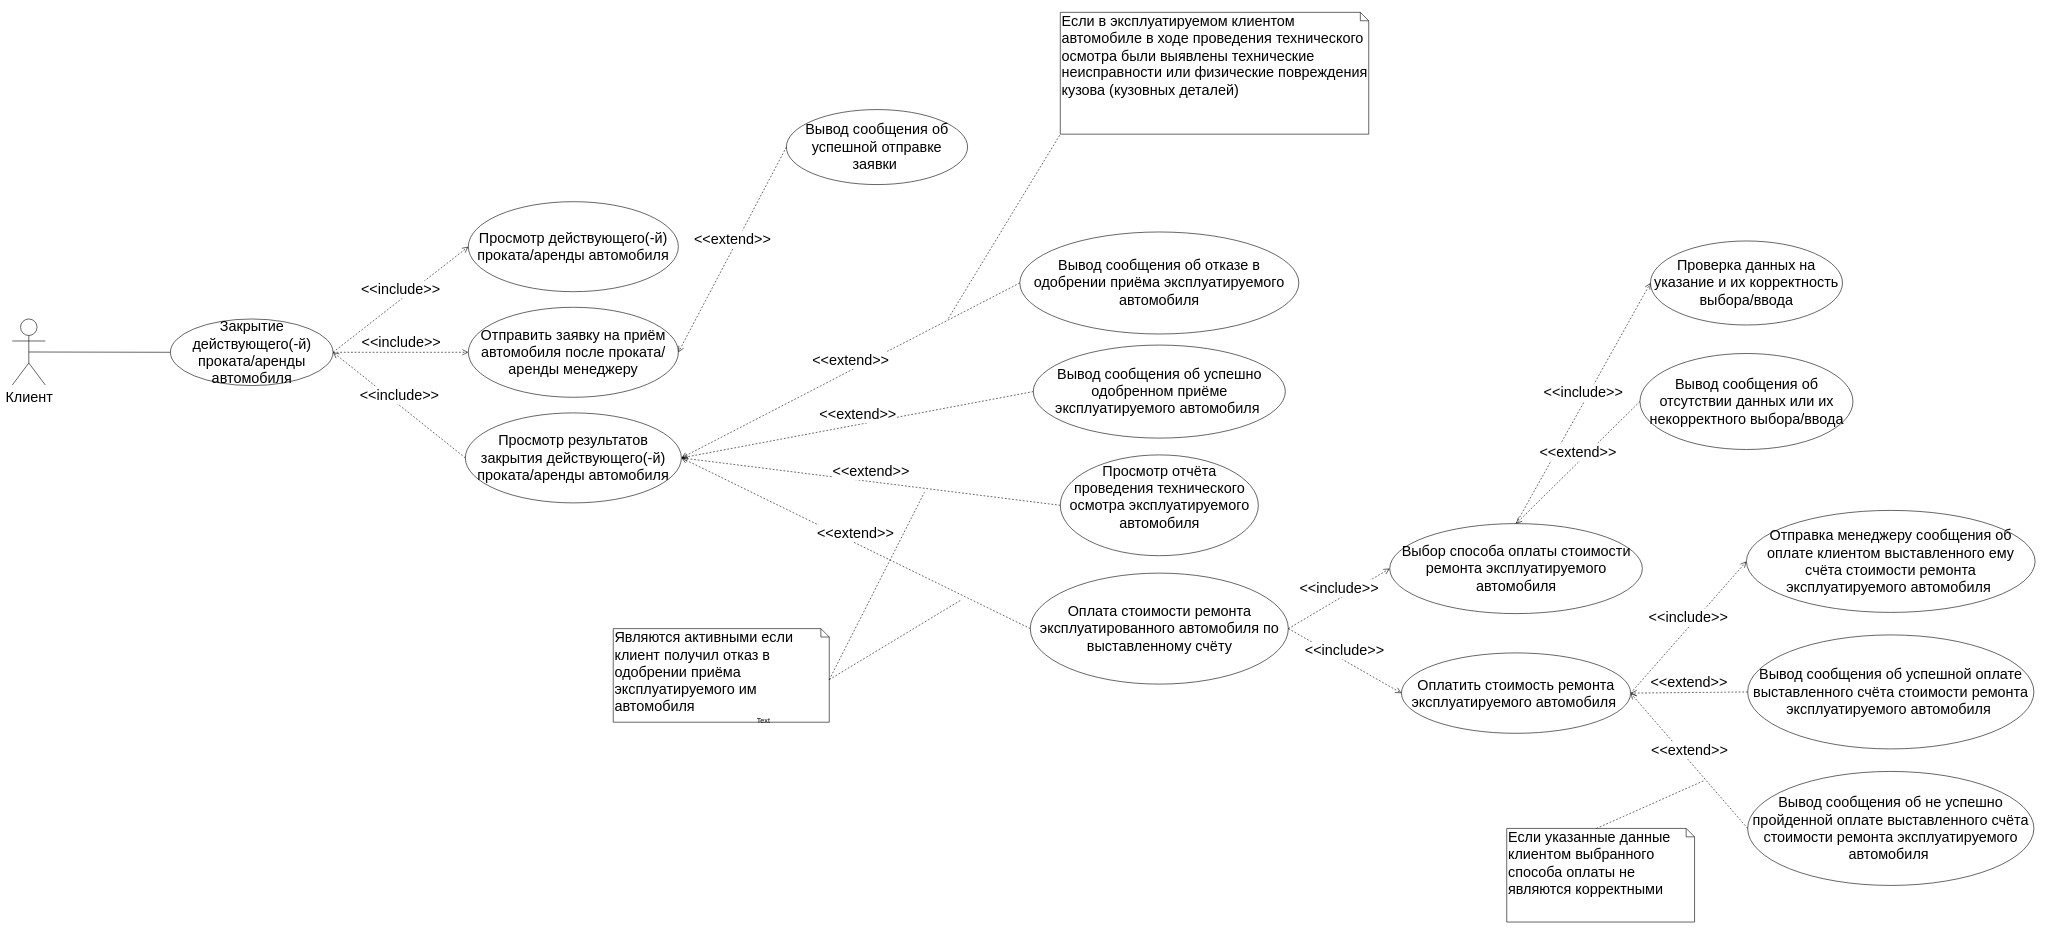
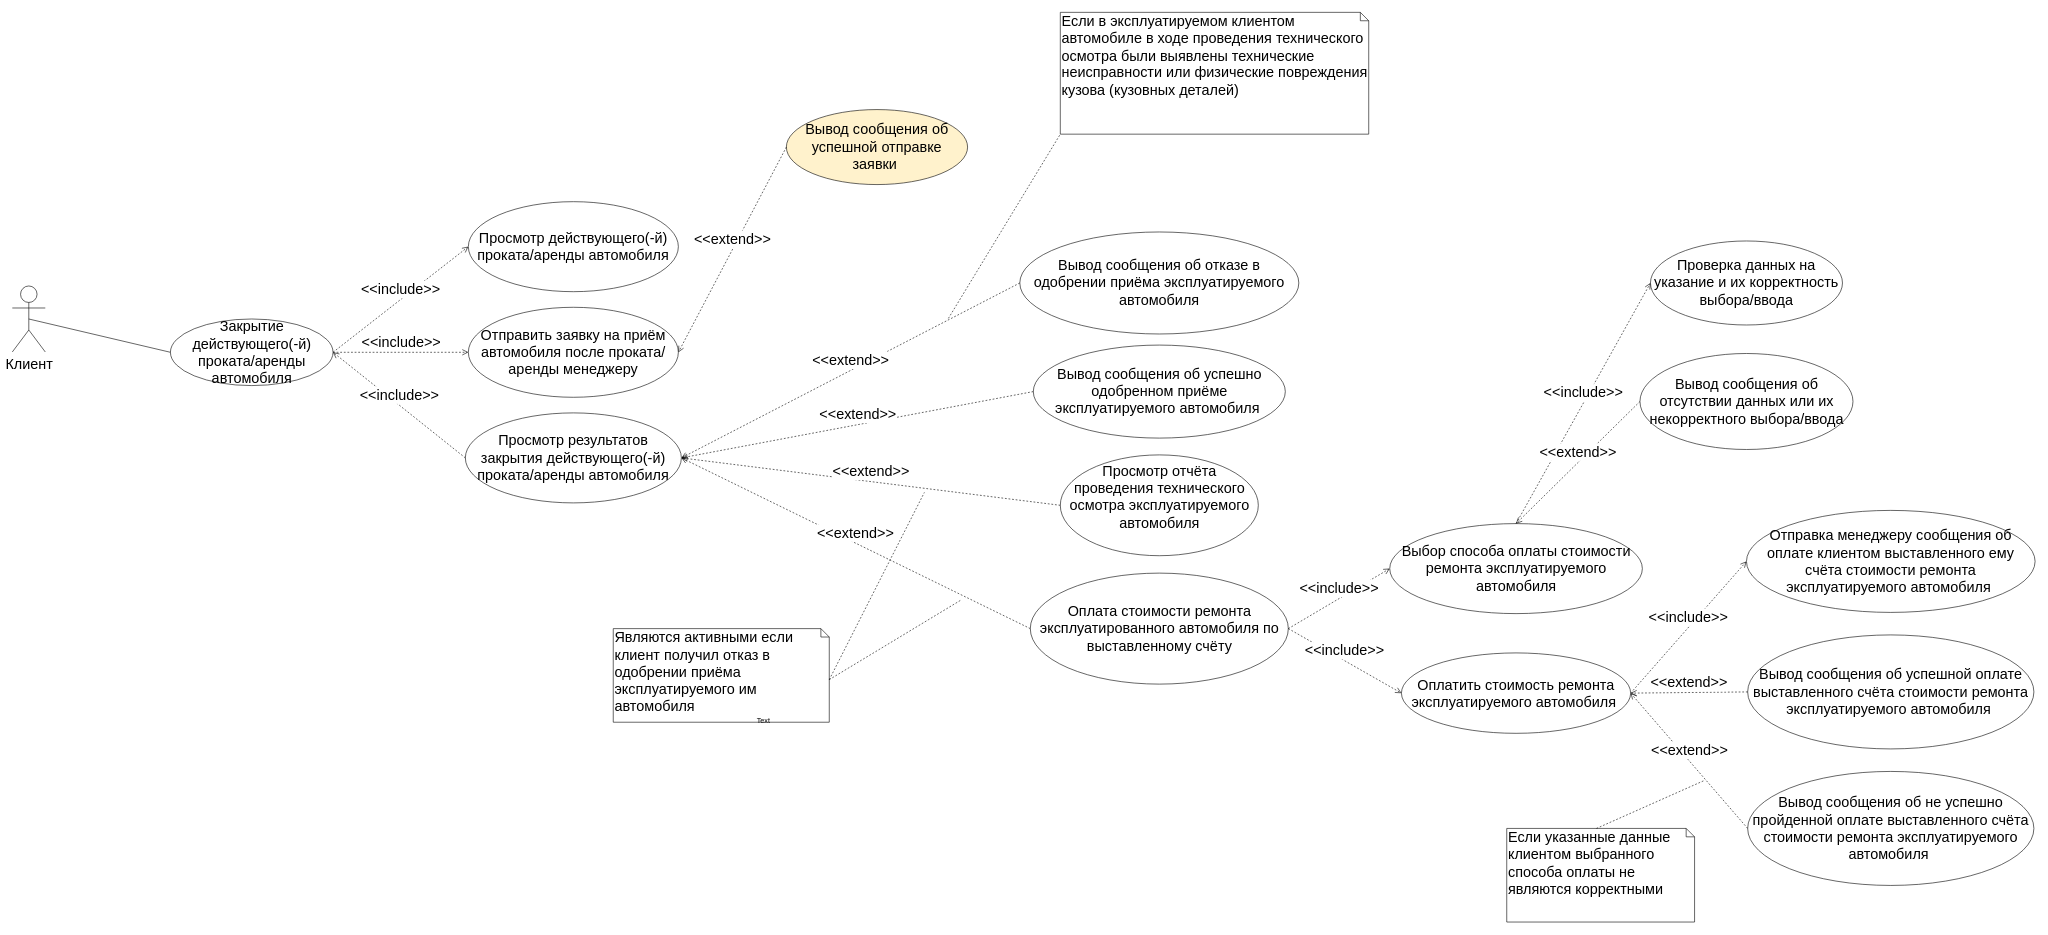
node "Вывод сообщения об успешной отправке заявки": fillcolor #ffffff -> #fff2cc
node "Клиент": moved (29, 352) -> (29, 319)
